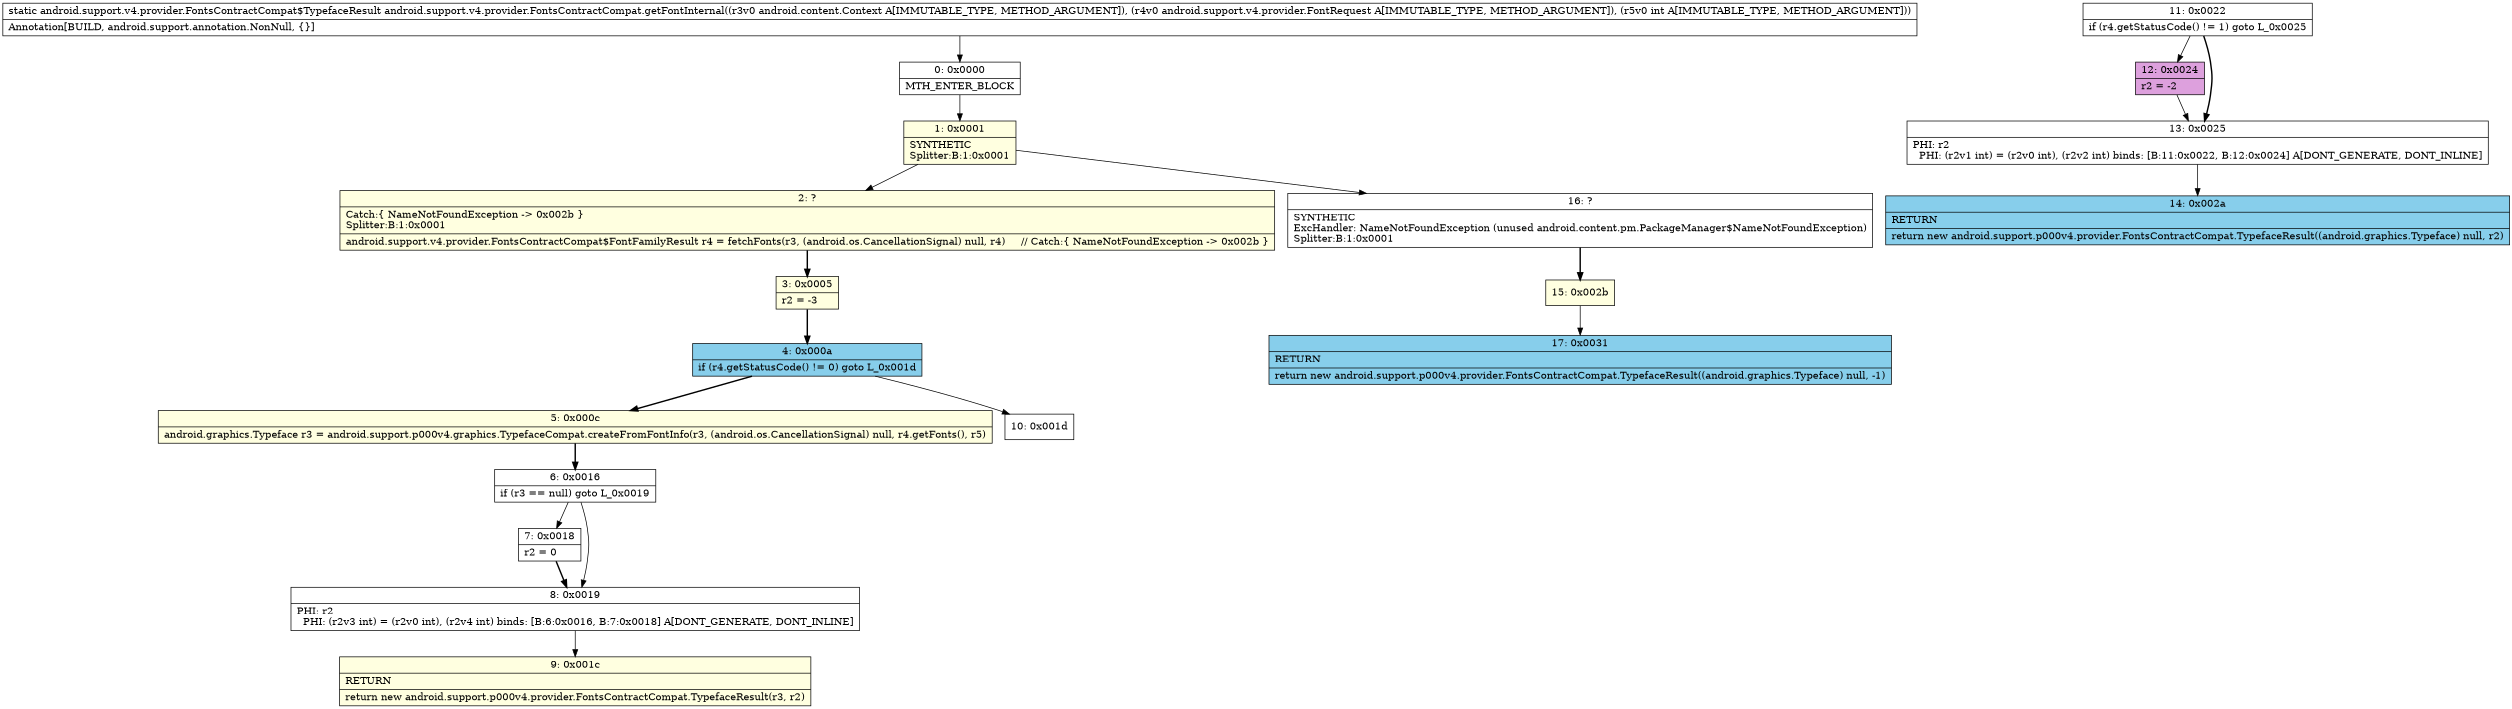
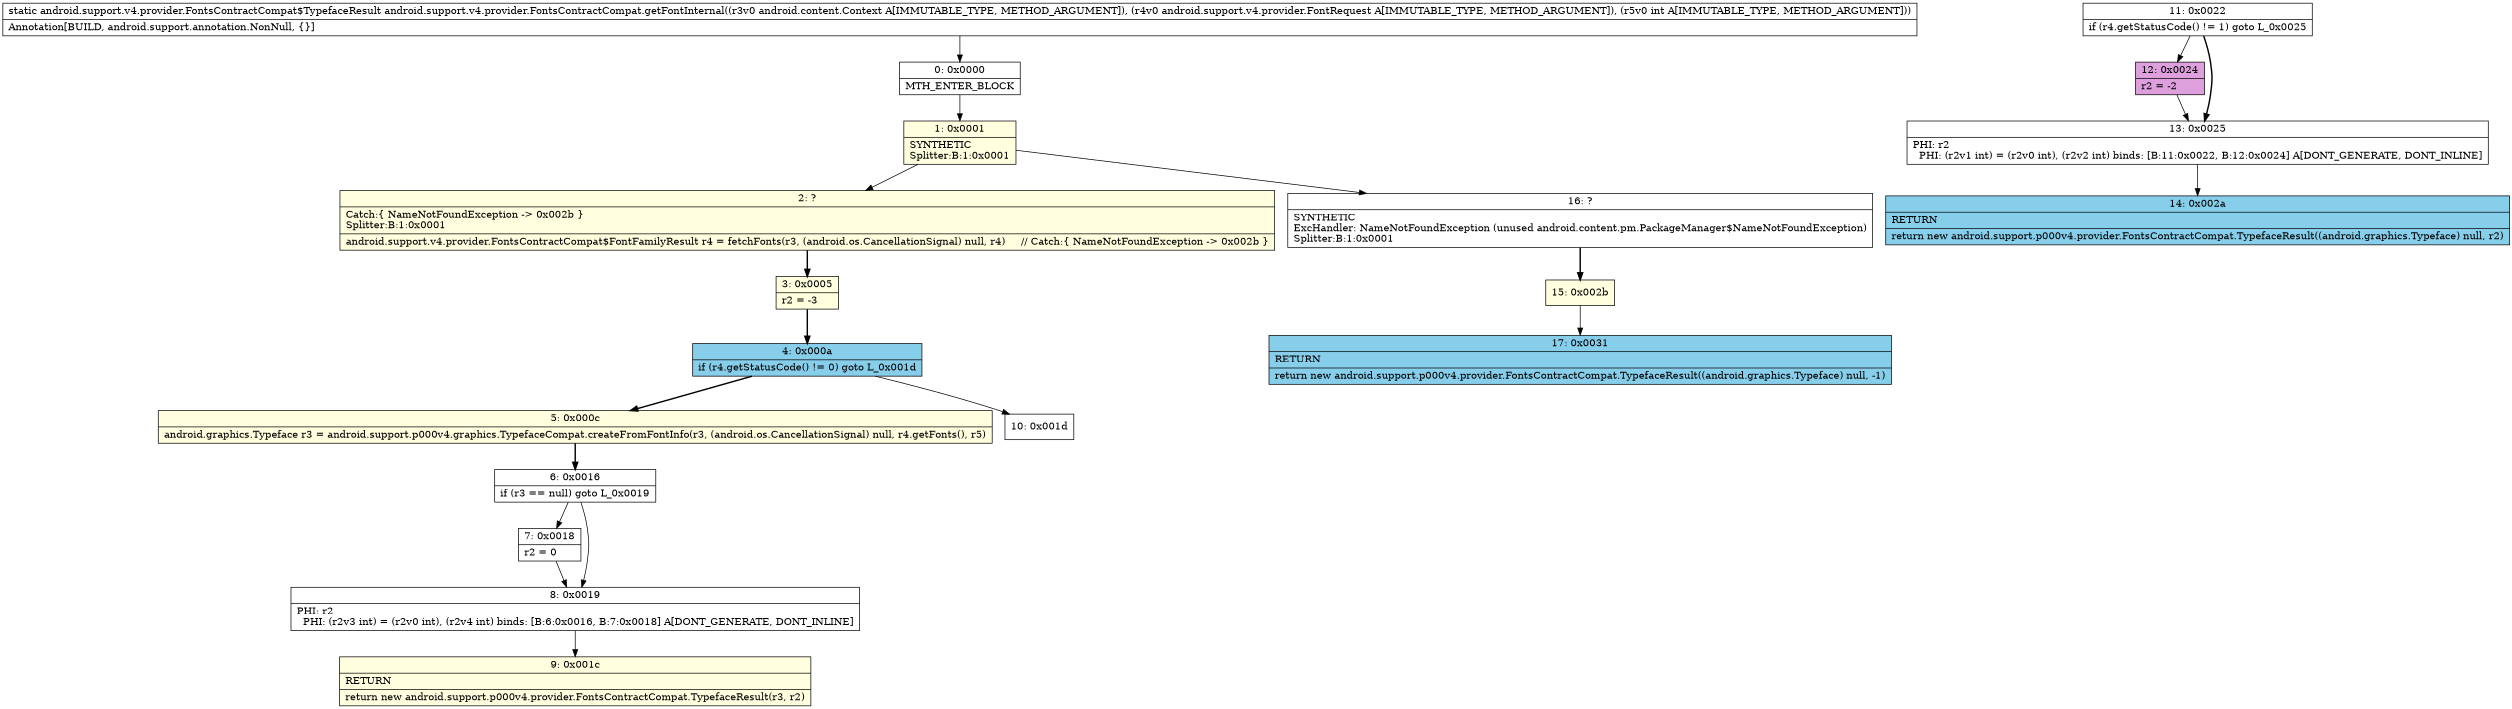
edge "7: 0x0018" -> "8: 0x0019": style bold -> solid
